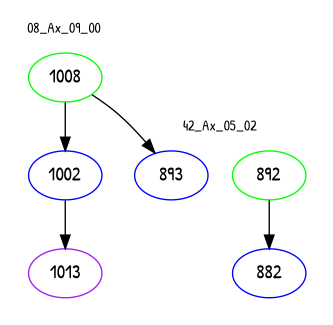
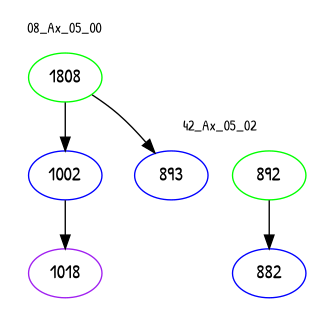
cluster "08_Ax_09_00": label "08_Ax_09_00" -> "08_Ax_05_00"
node "1008": label "1008" -> "1808"
node "1013": label "1013" -> "1018"
